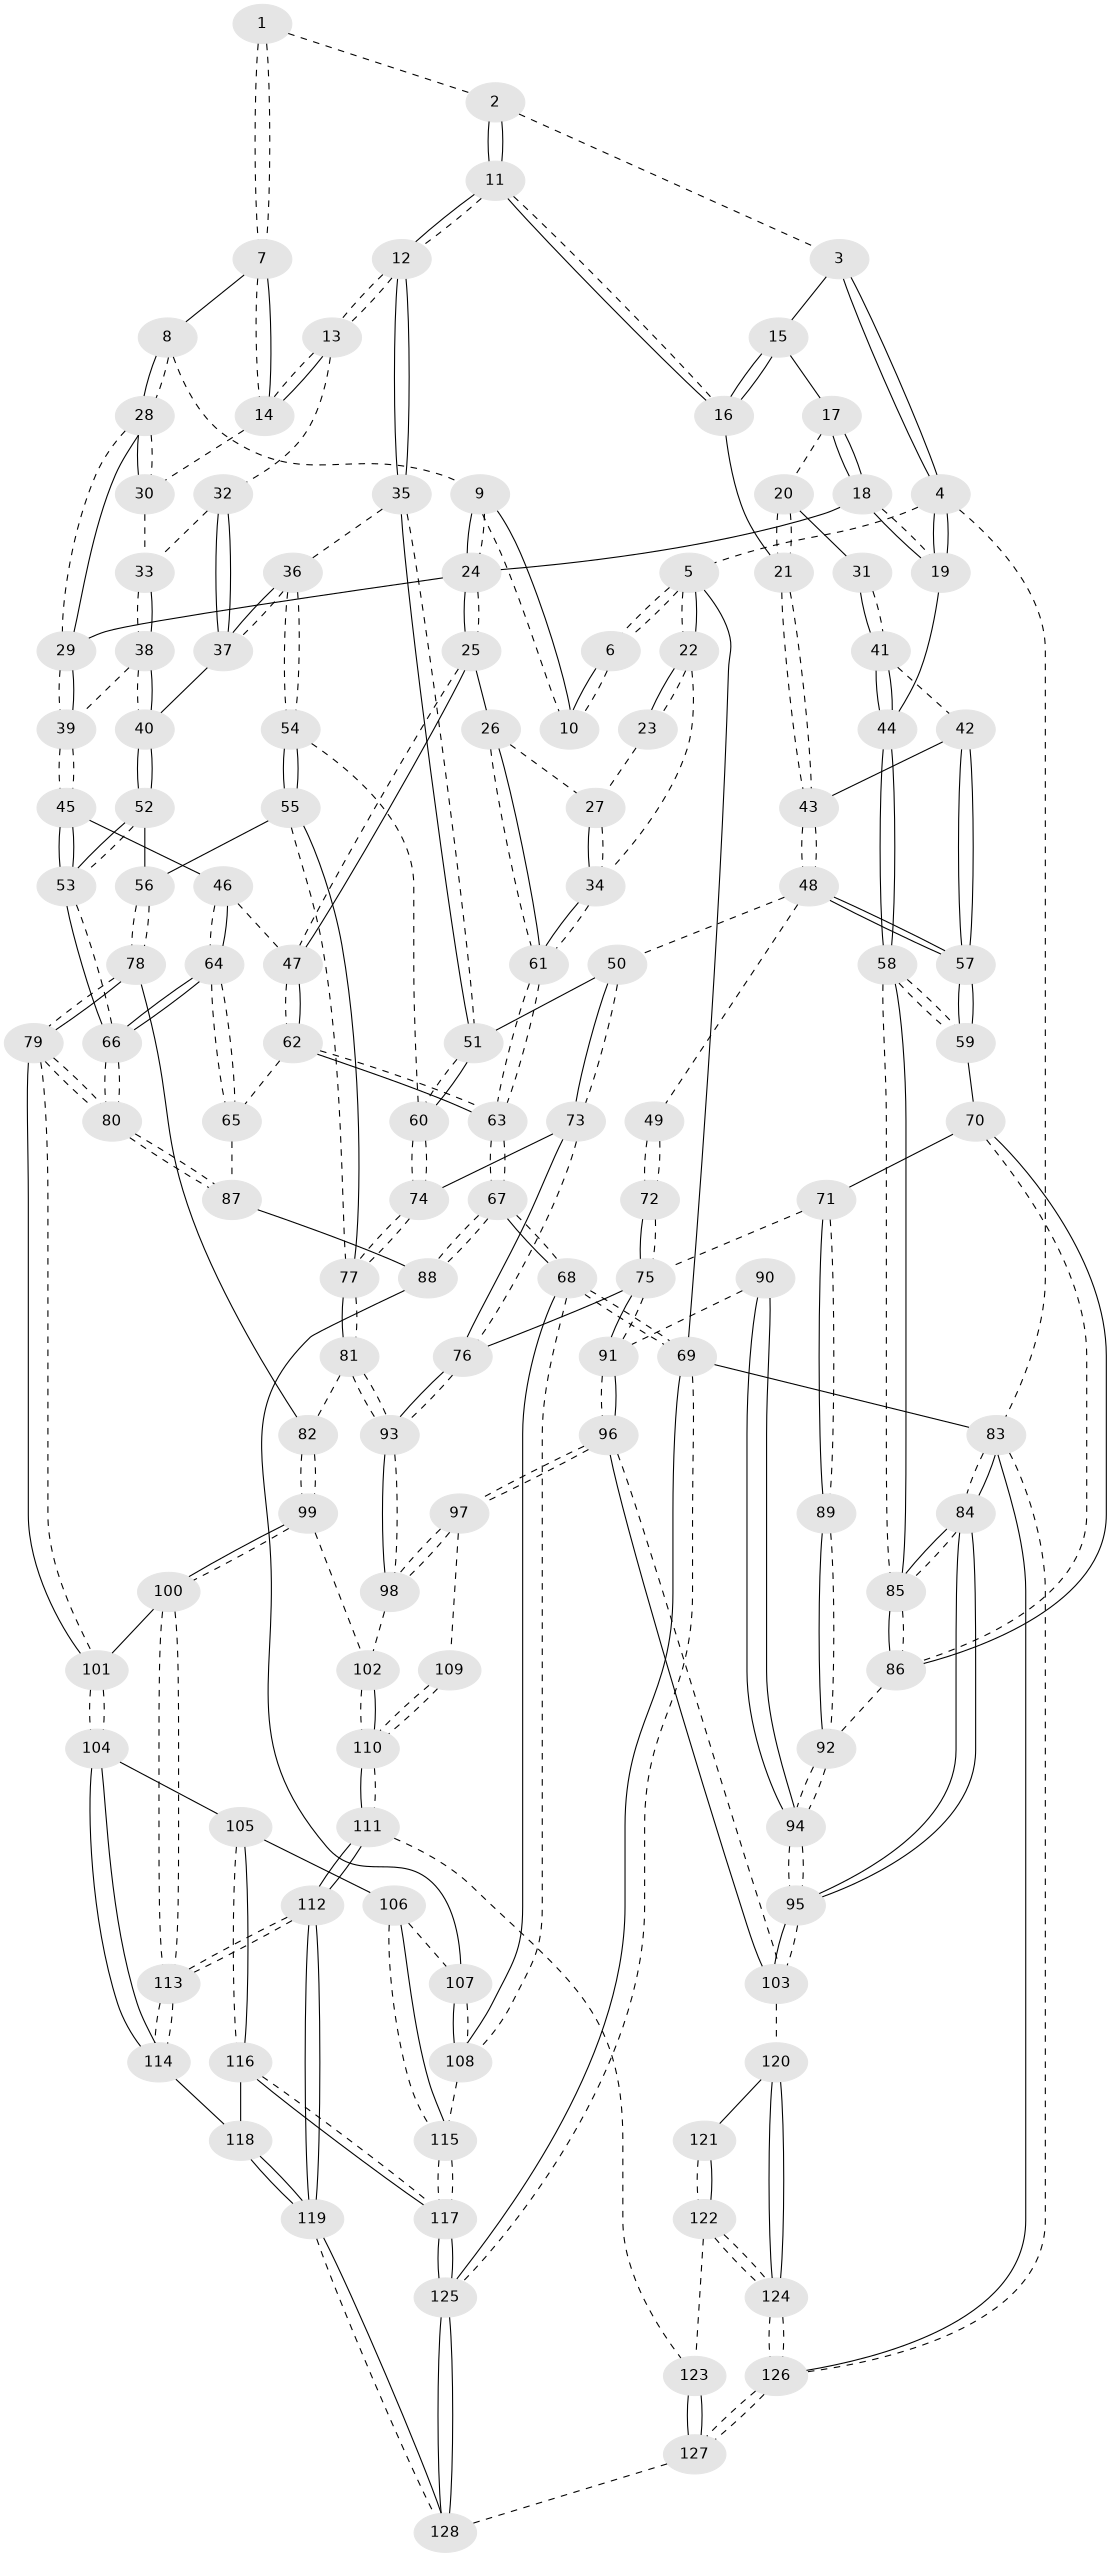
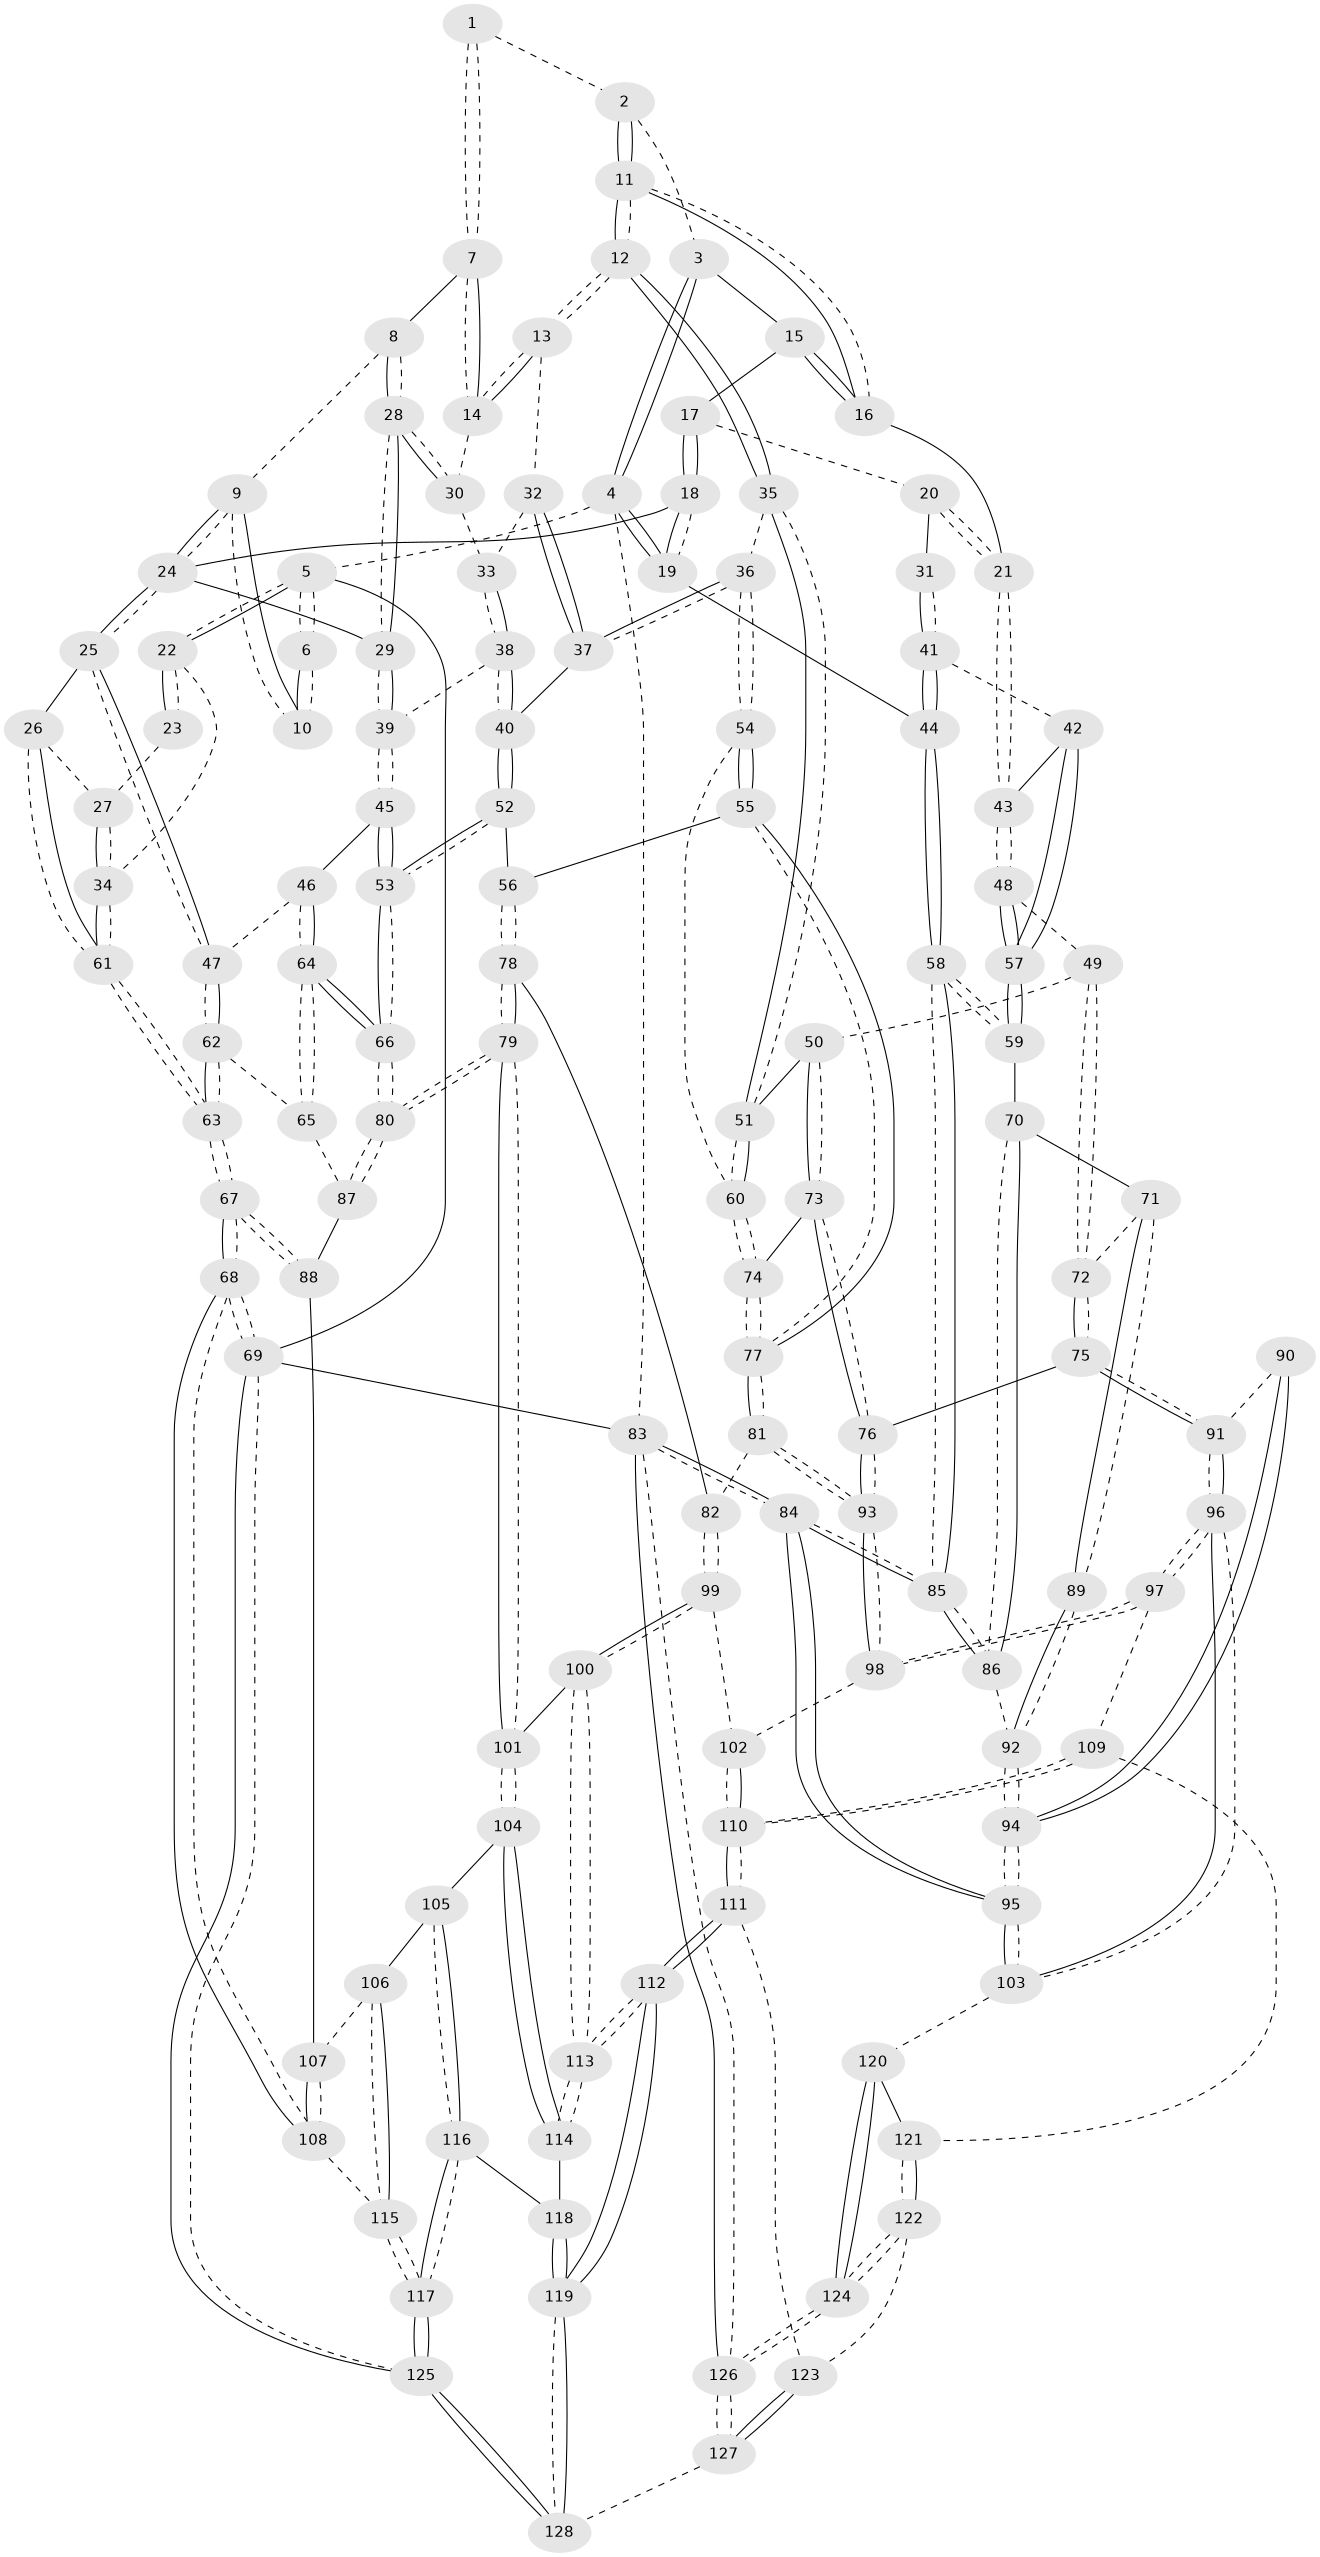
edge "48" -- "50": now "49" -- "50"
edge "71" -- "75": now "71" -- "72"
edge "109" -- "121": added
